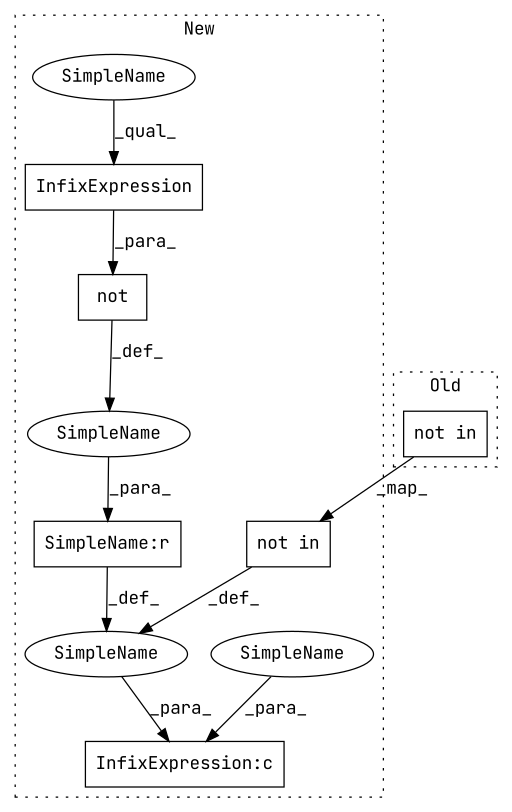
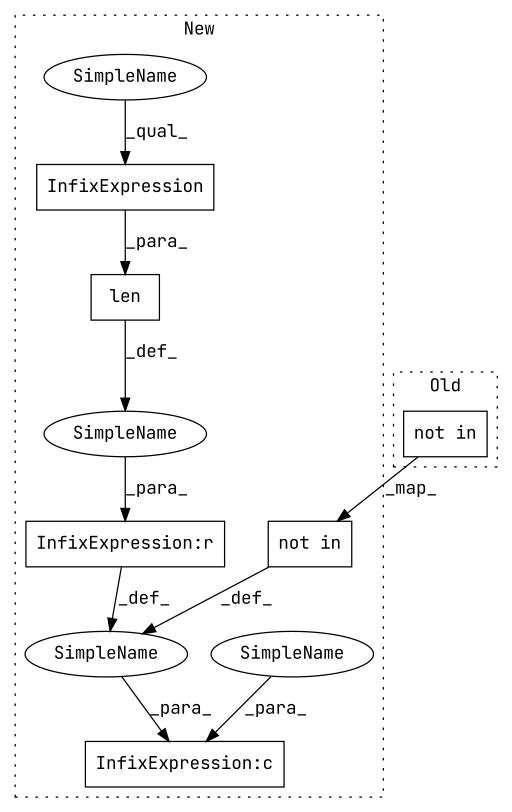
node "not": label "not" -> "len"
node "SimpleName:r": label "SimpleName:r" -> "InfixExpression:r"
